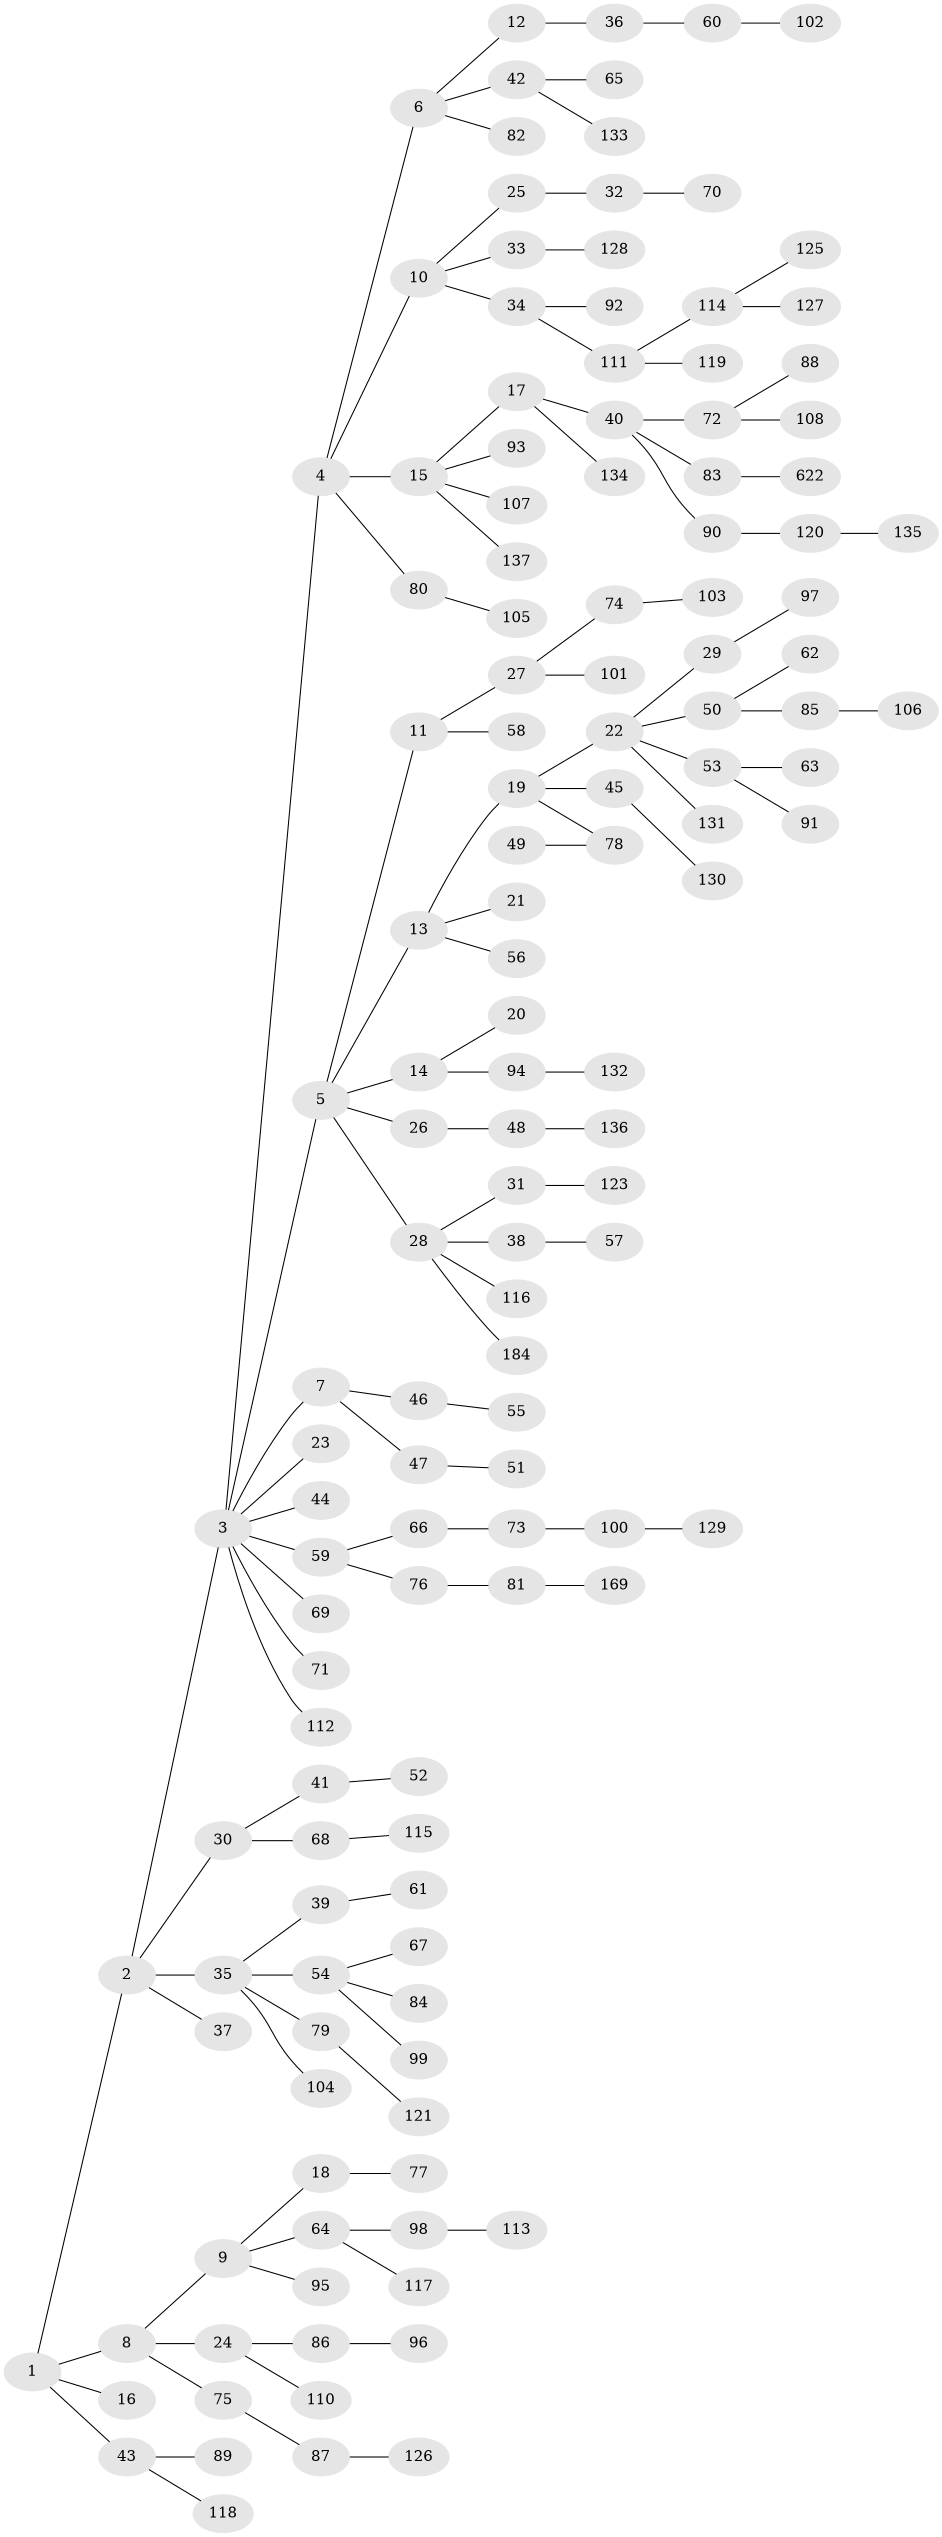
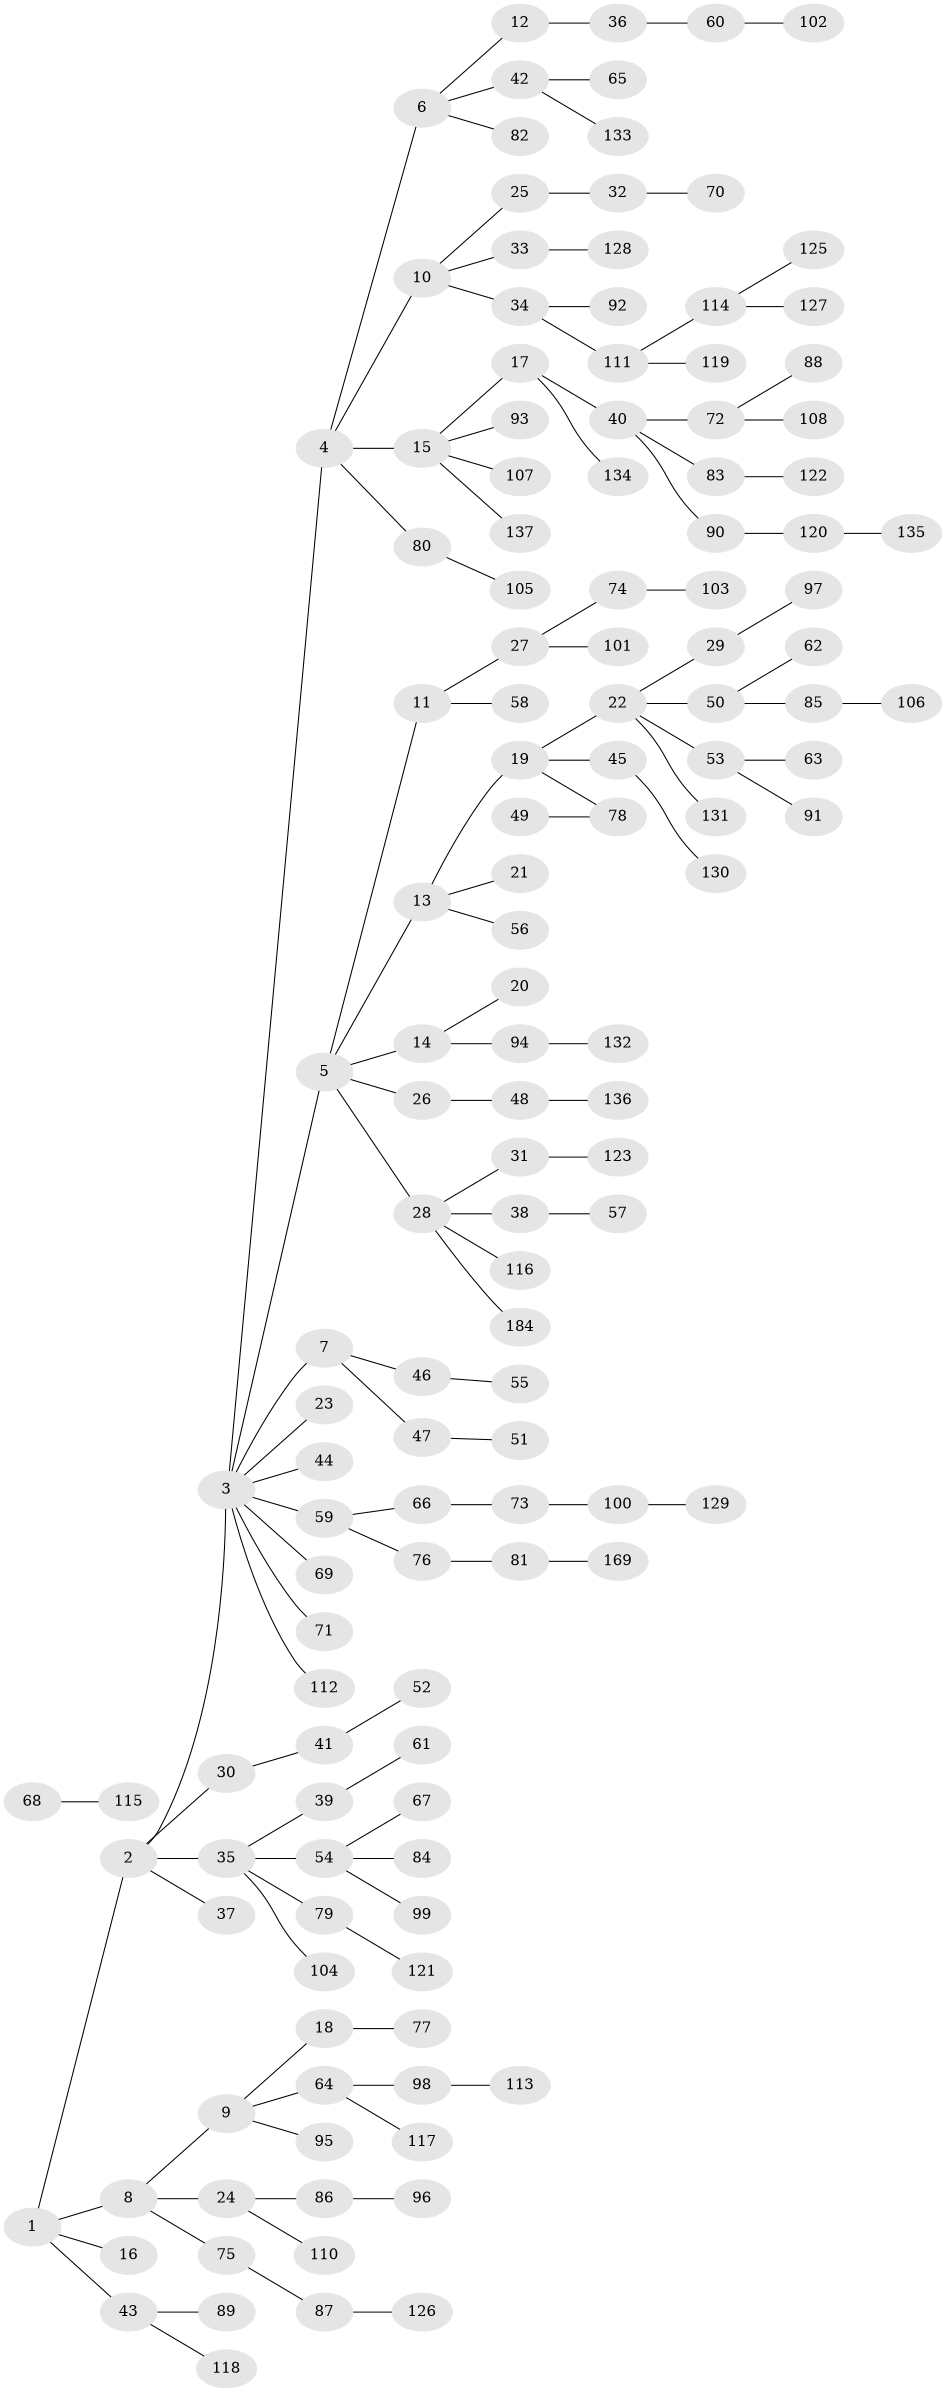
node "622": label "622" -> "122"
edge "30" -- "68": removed
